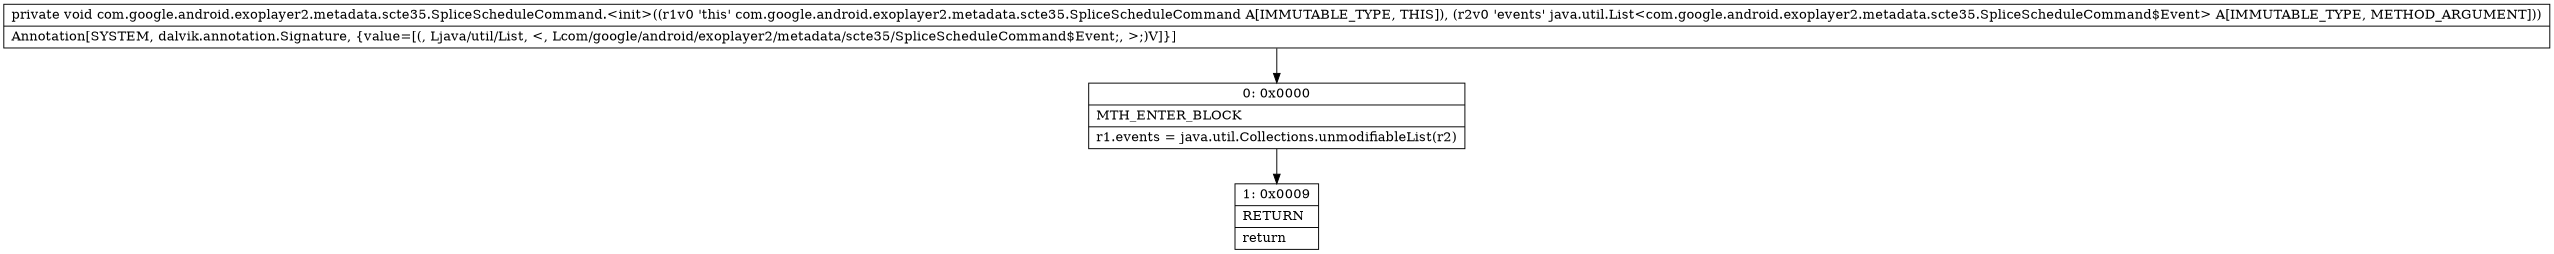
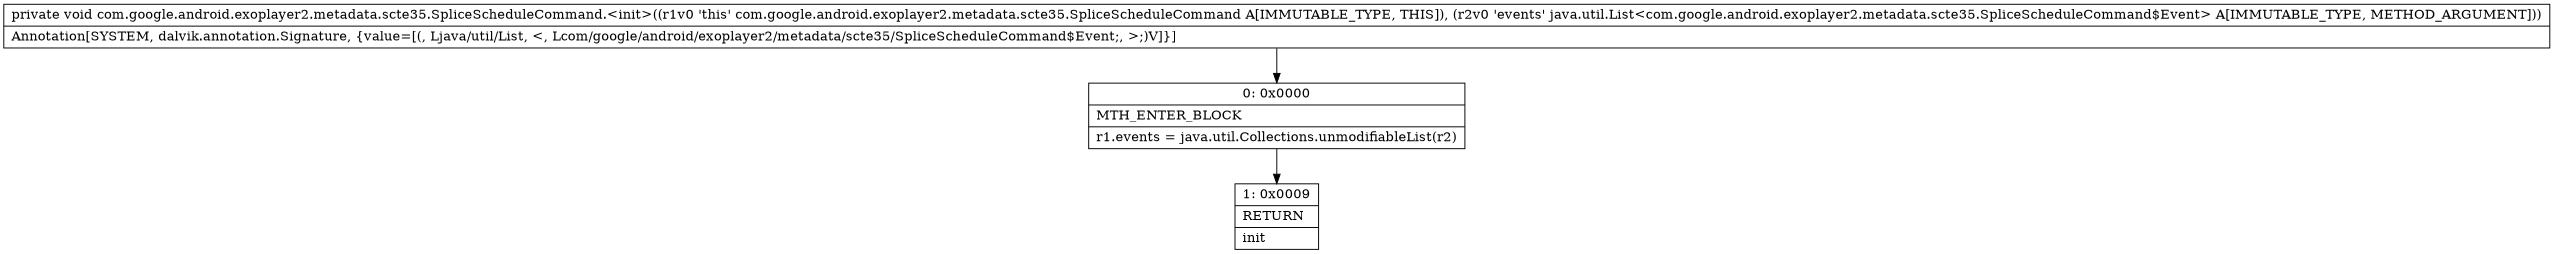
node "1: 0x0009": text "return" -> "init"
